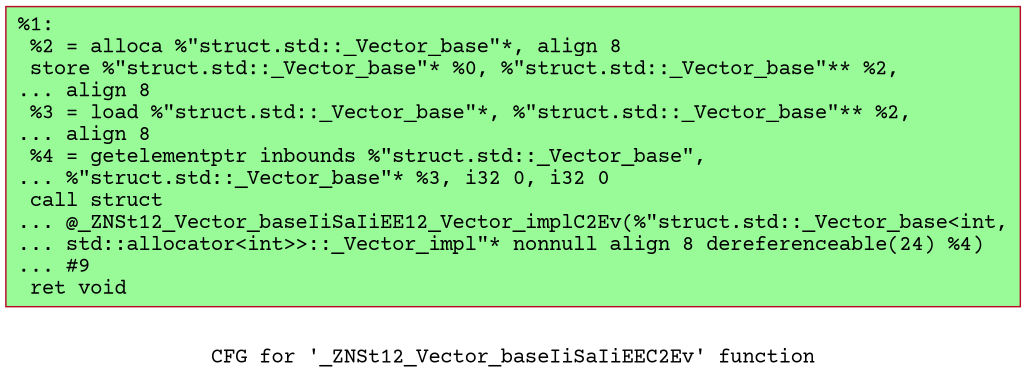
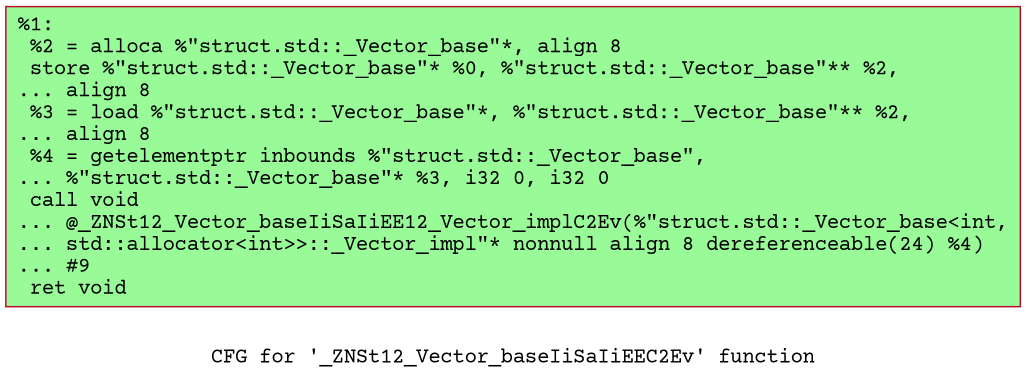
node "%1:": text "call struct" -> "call void"
